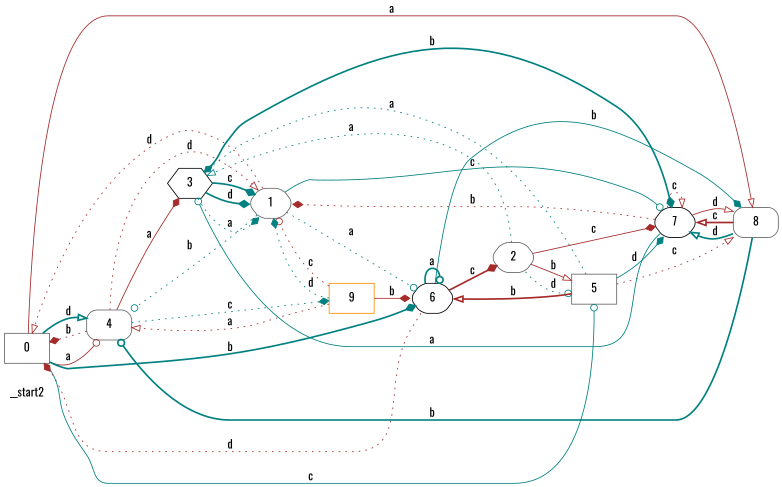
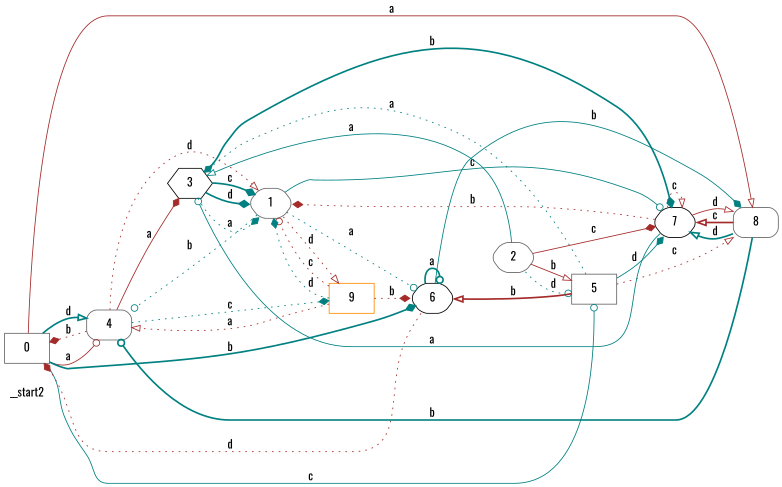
edge "2" -> "3": style dotted -> solid
edge "1" -> "0": now "1" -> "9"
edge "6" -> "2": removed, label "c"
edge "9" -> "6": style solid -> dotted
